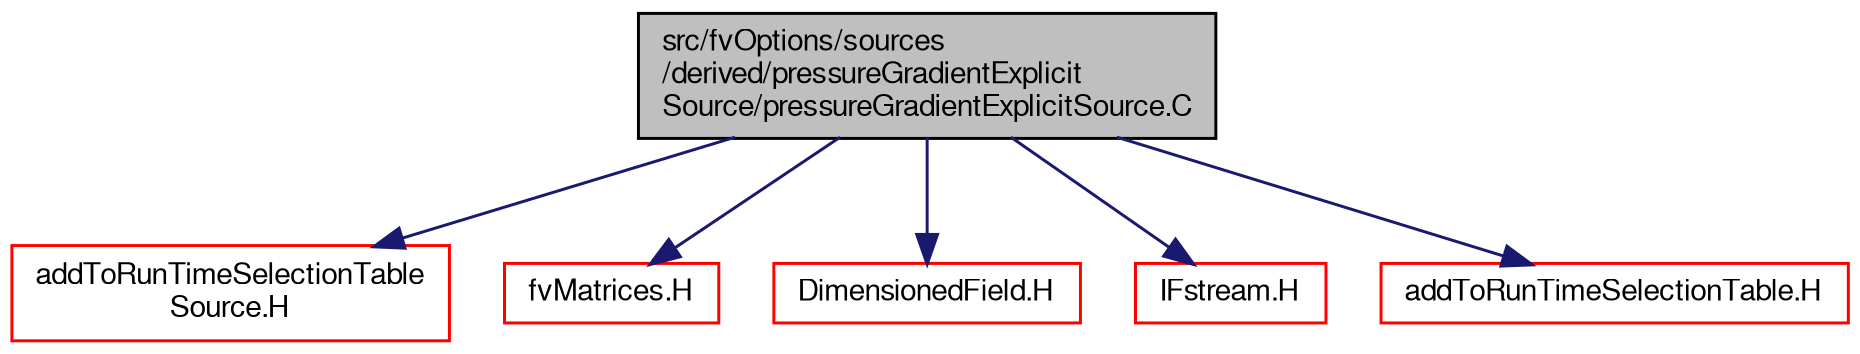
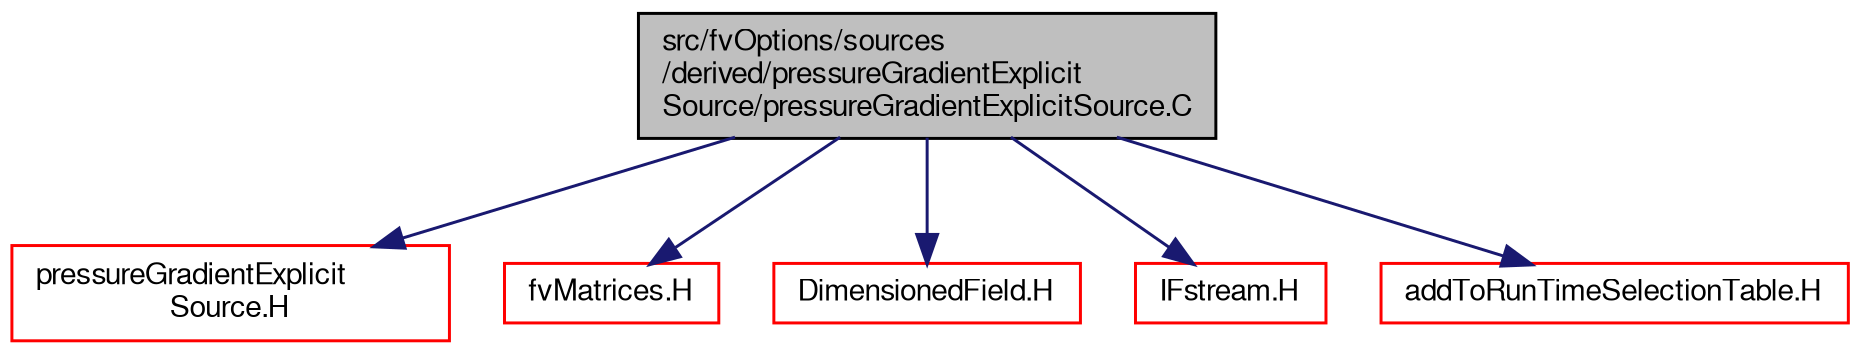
node "addToRunTimeSelectionTable Source.H": label "addToRunTimeSelectionTable Source.H" -> "pressureGradientExplicit Source.H"
